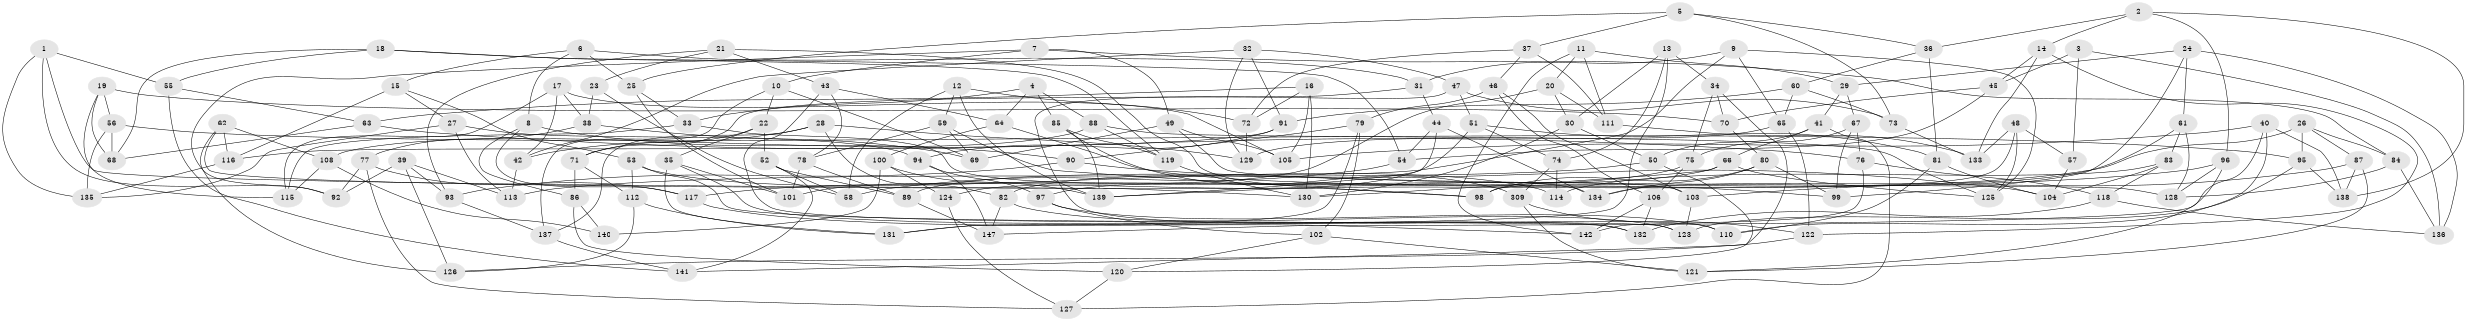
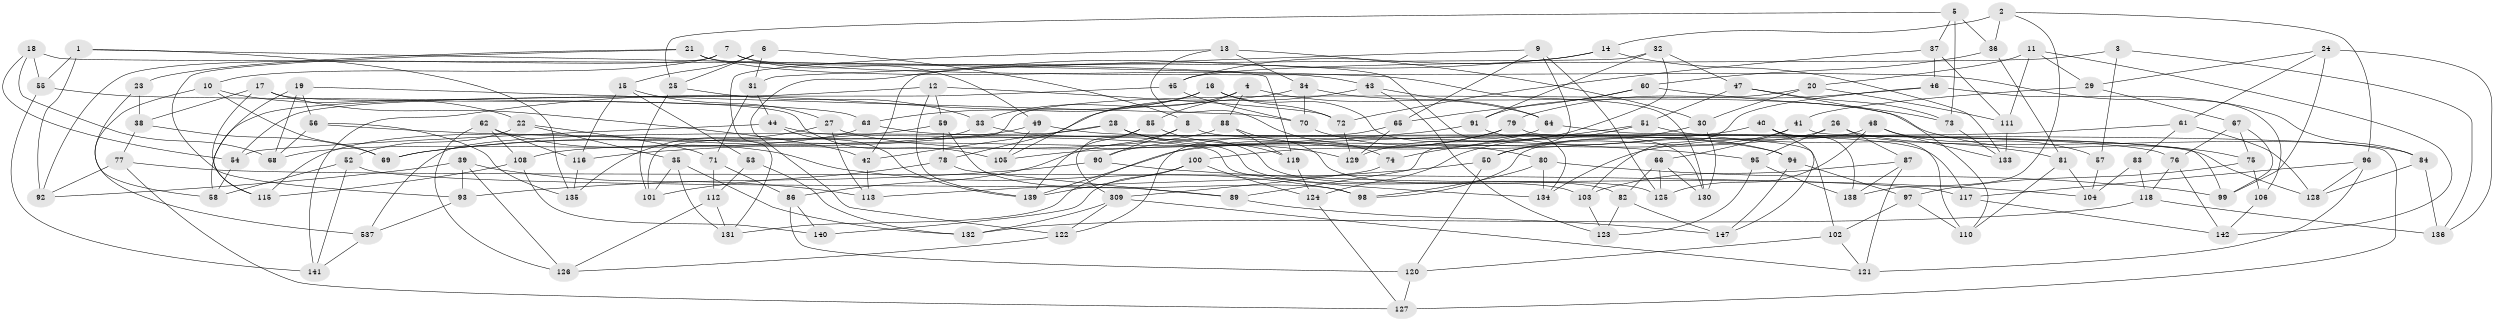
edge "119" -- "130": now "119" -- "124"
node "114": removed
edge "106" -- "132": now "309" -- "132"
node "137": label "137" -> "537"
